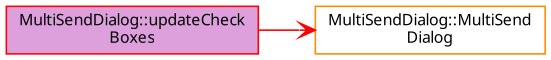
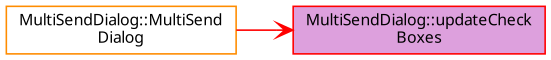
edge "MultiSendDialog::updateCheck Boxes" -> "MultiSendDialog::MultiSend Dialog": reversed
